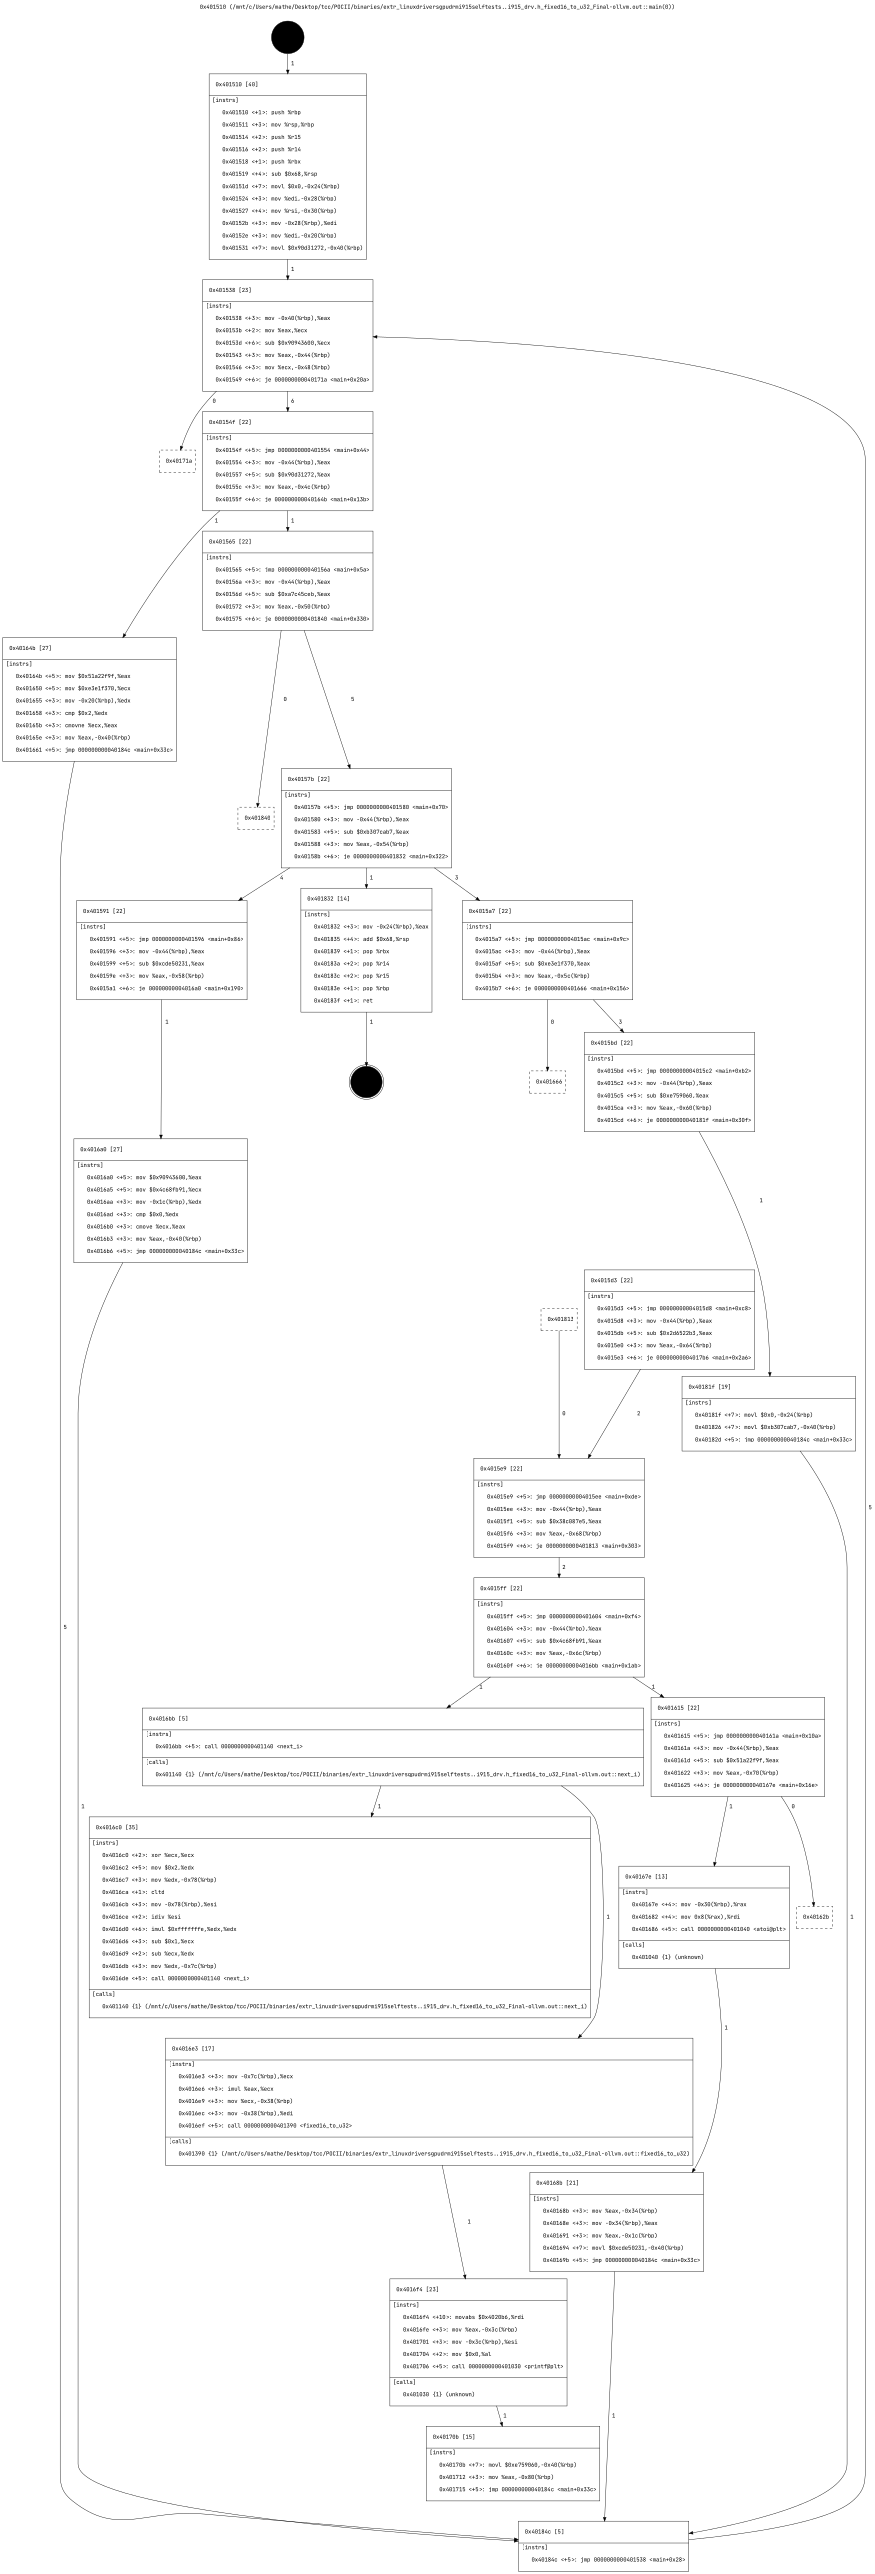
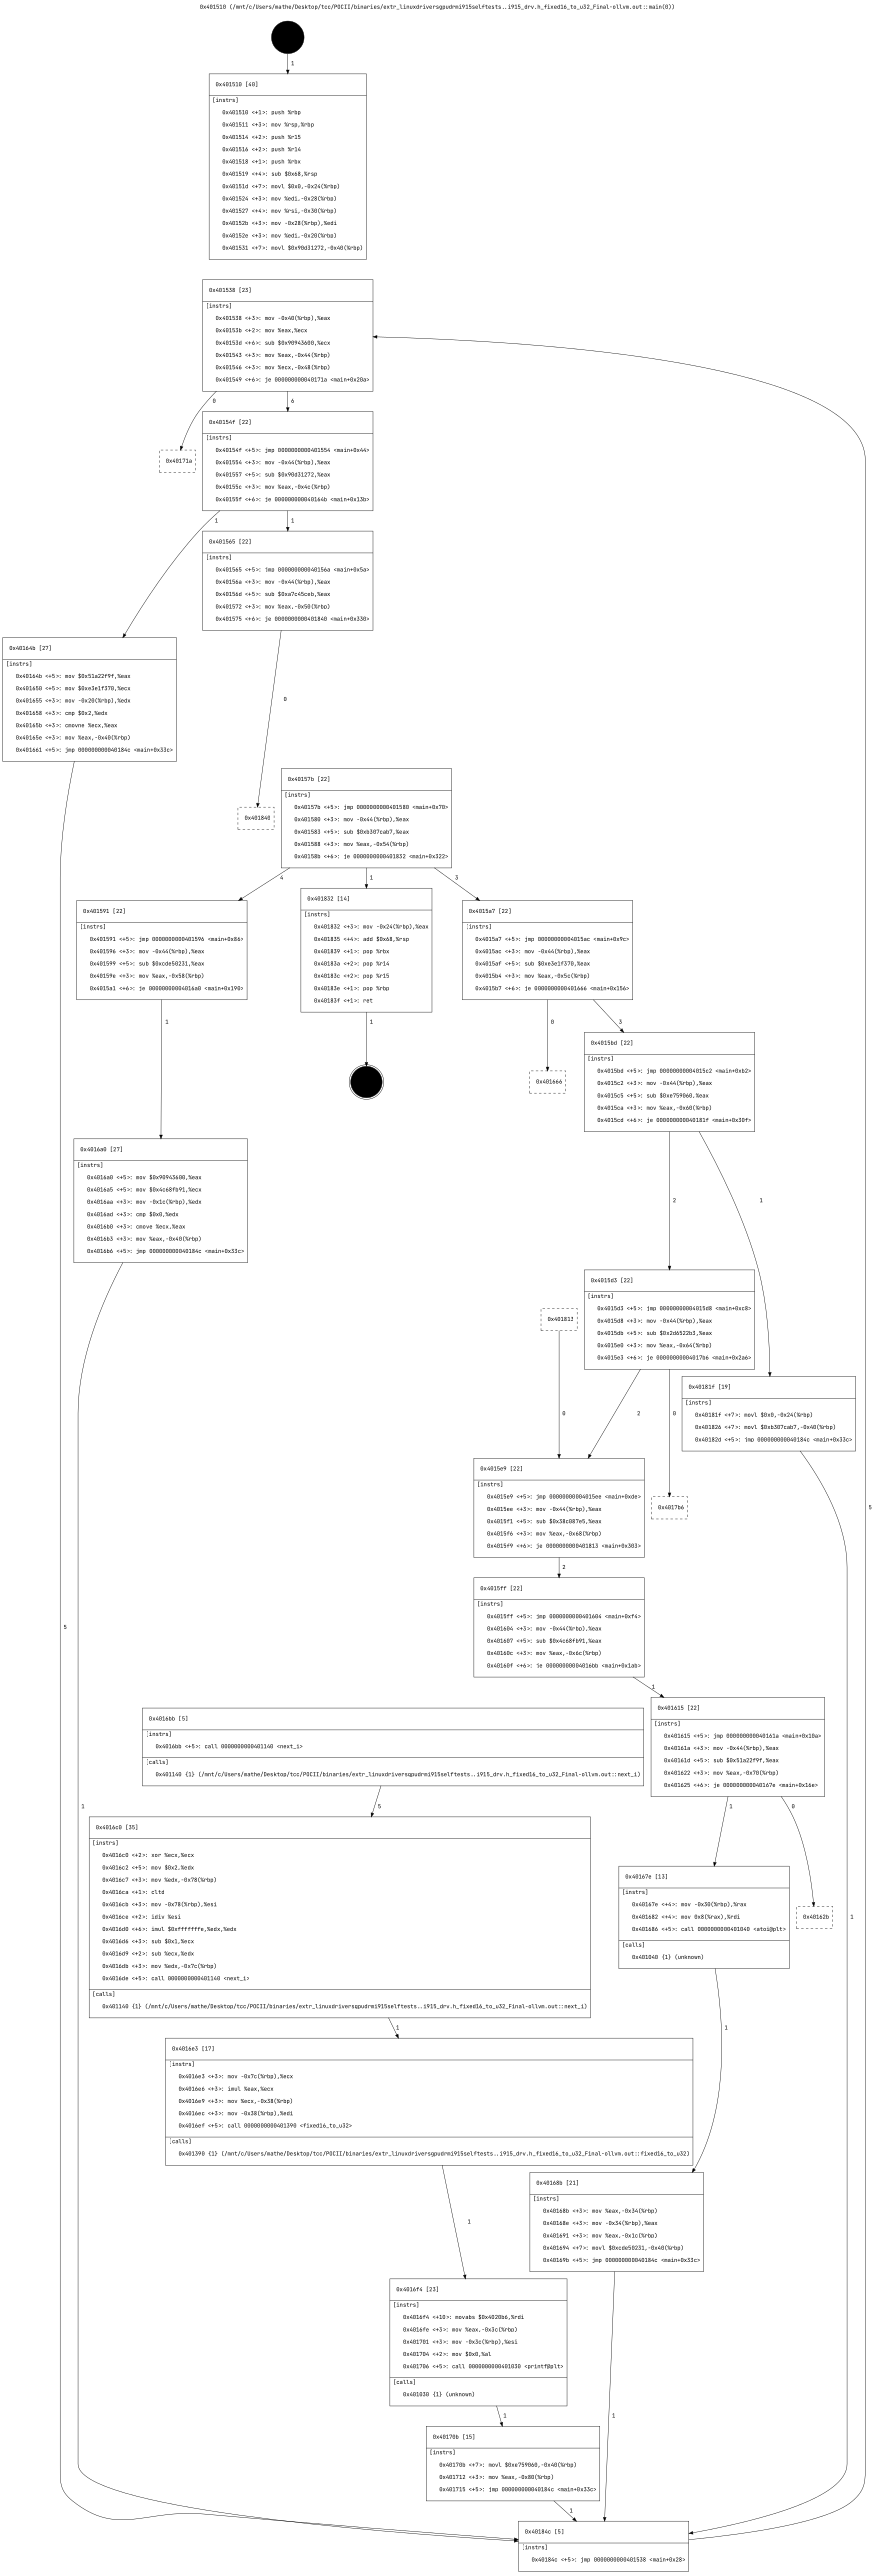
edge "0x401510 [40]" -> "0x401538 [23]": removed, label "1"
edge "0x401565 [22]" -> "0x40157b [22]": removed, label "5"
edge "0x4015bd [22]" -> "0x4015d3 [22]": added, label "2"
node "0x4017b6": added
edge "0x4015ff [22]" -> "0x4016bb [5]": removed, label "1"
edge "0x4016bb [5]" -> "0x4016c0 [35]": label " 1" -> " 5"
edge "0x4016bb [5]" -> "0x4016e3 [17]": now "0x4016c0 [35]" -> "0x4016e3 [17]"
edge "0x40170b [15]" -> "0x40184c [5]": added, label "1"
